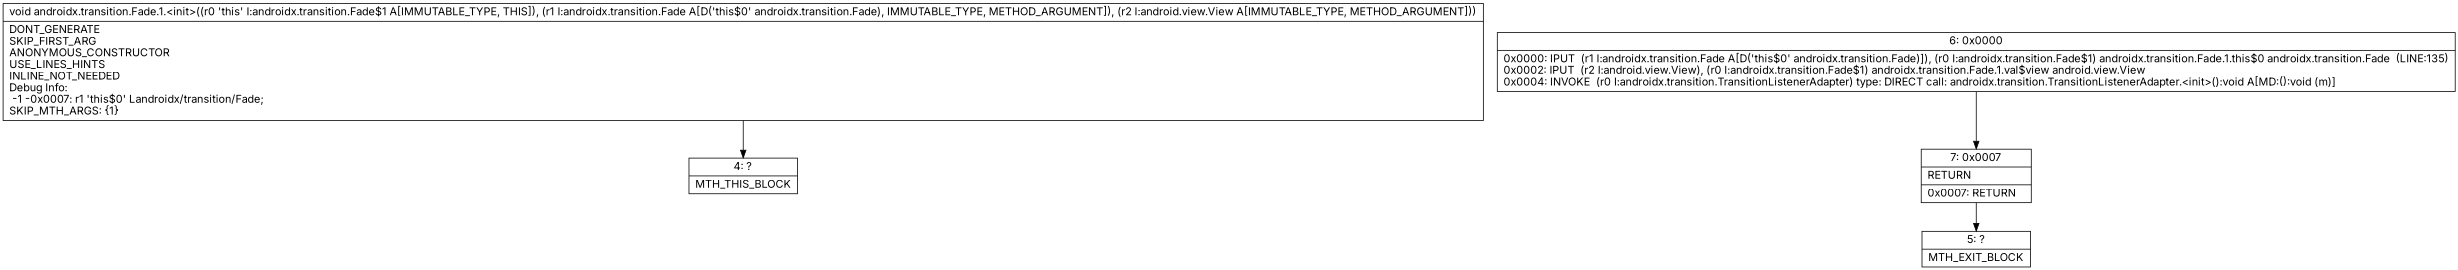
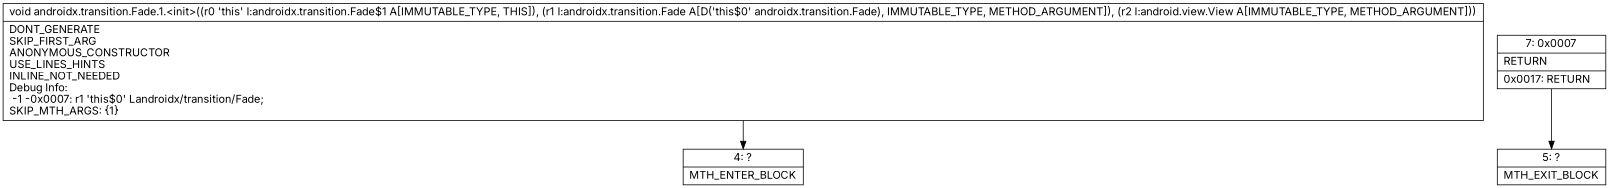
node "6: 0x0000": removed
node "4: ?": text "MTH_THIS_BLOCK" -> "MTH_ENTER_BLOCK"
node "7: 0x0007": text "0x0007: RETURN" -> "0x0017: RETURN"
